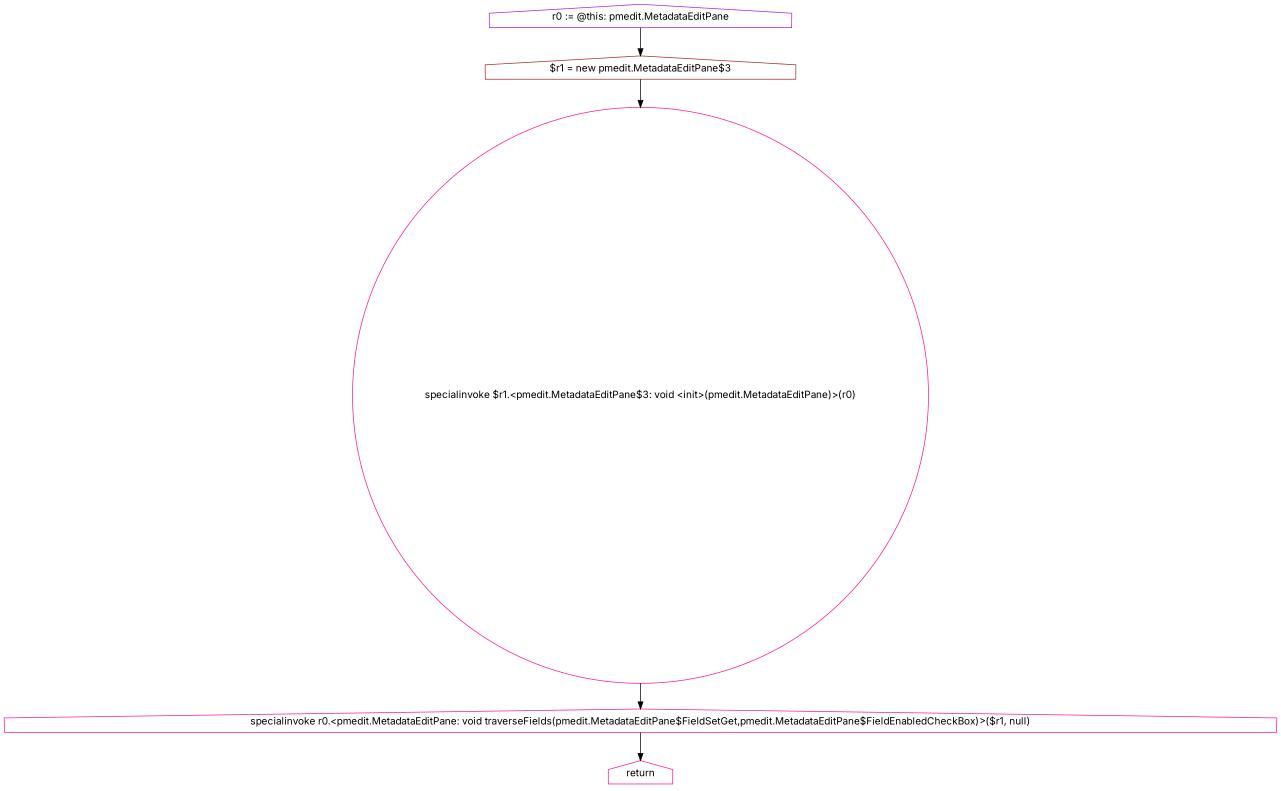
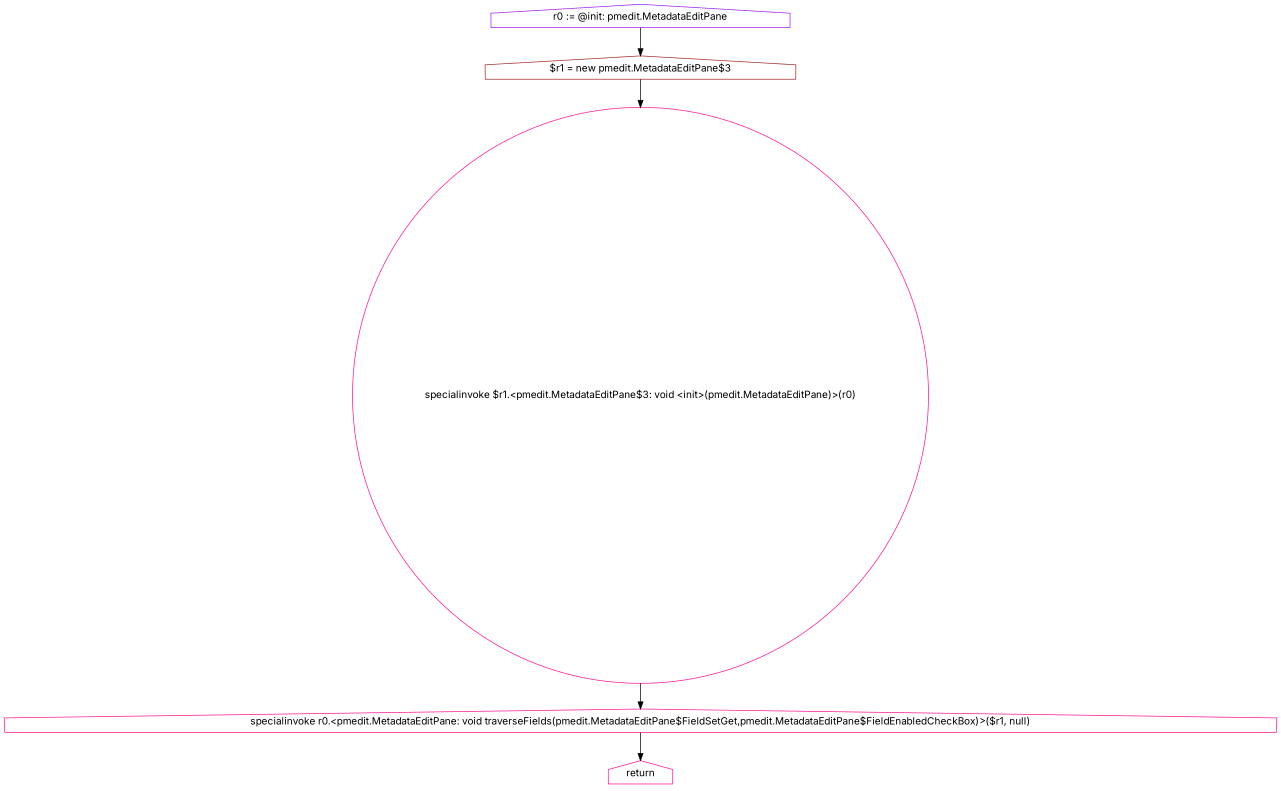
node "r0 := @this: pmedit.MetadataEditPane": label "r0 := @this: pmedit.MetadataEditPane" -> "r0 := @init: pmedit.MetadataEditPane"
